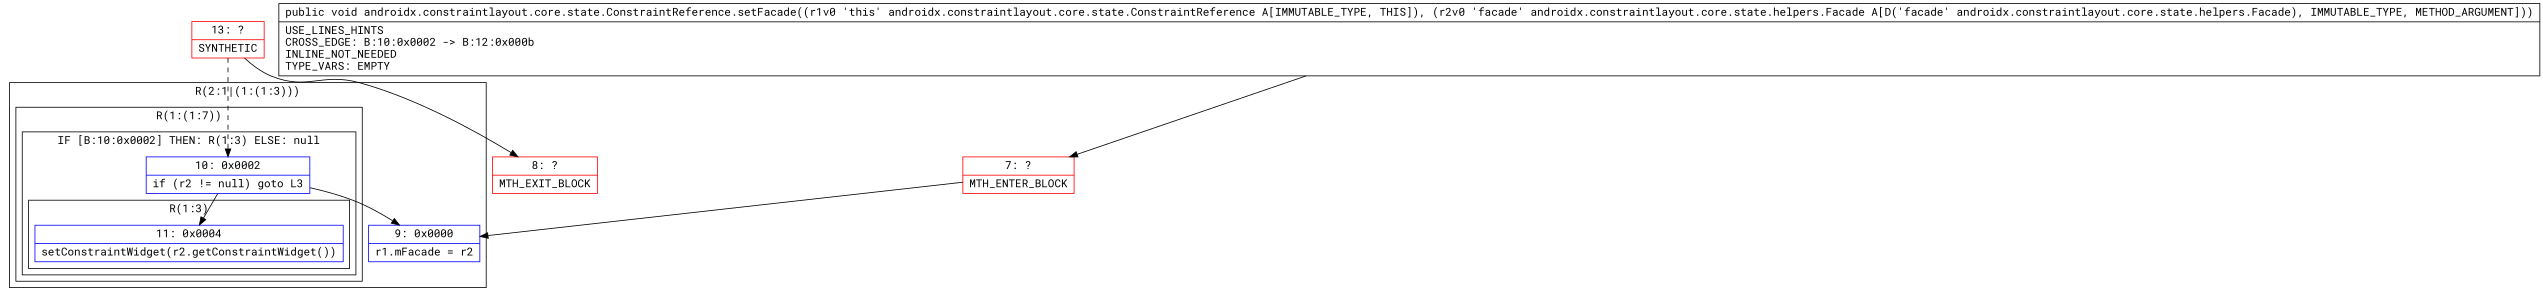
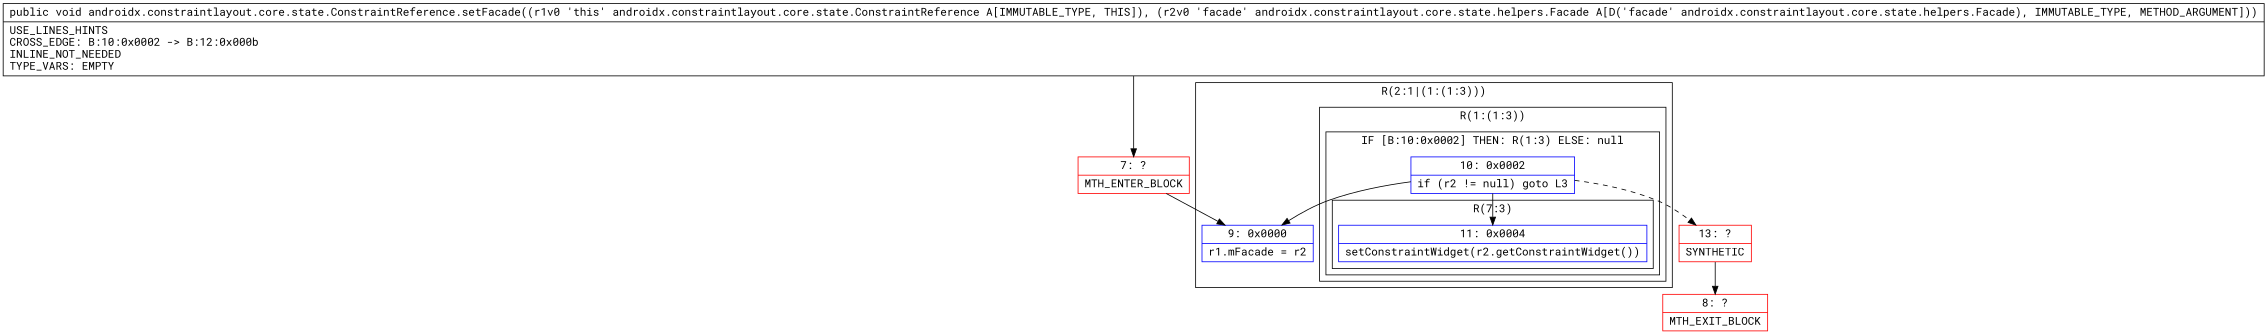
edge "13: ?" -> "10: 0x0002": reversed
cluster "R(1:(1:7))": label "R(1:(1:7))" -> "R(1:(1:3))"
cluster "R(1:3)": label "R(1:3)" -> "R(7:3)"
